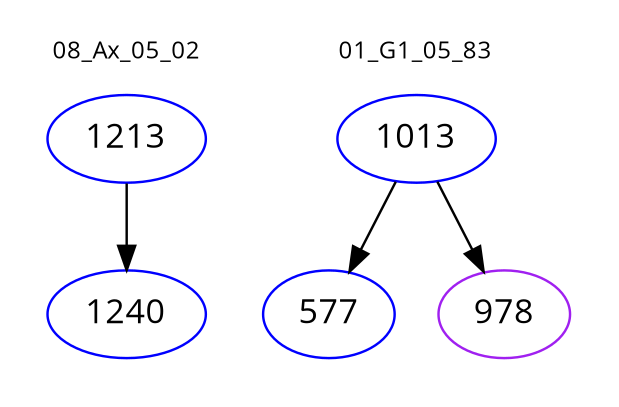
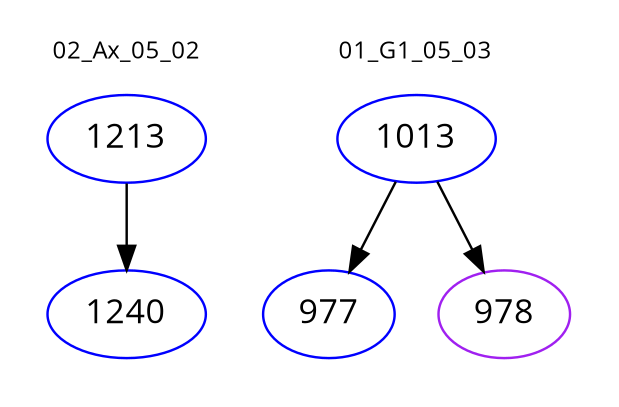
cluster "08_Ax_05_02": label "08_Ax_05_02" -> "02_Ax_05_02"
cluster "01_G1_05_83": label "01_G1_05_83" -> "01_G1_05_03"
node "577": label "577" -> "977"
